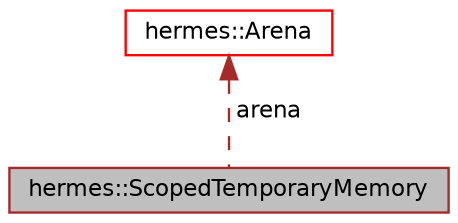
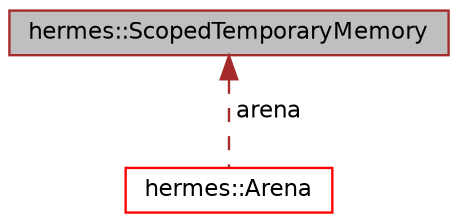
edge "hermes::ScopedTemporaryMemory" -> "hermes::Arena": reversed
